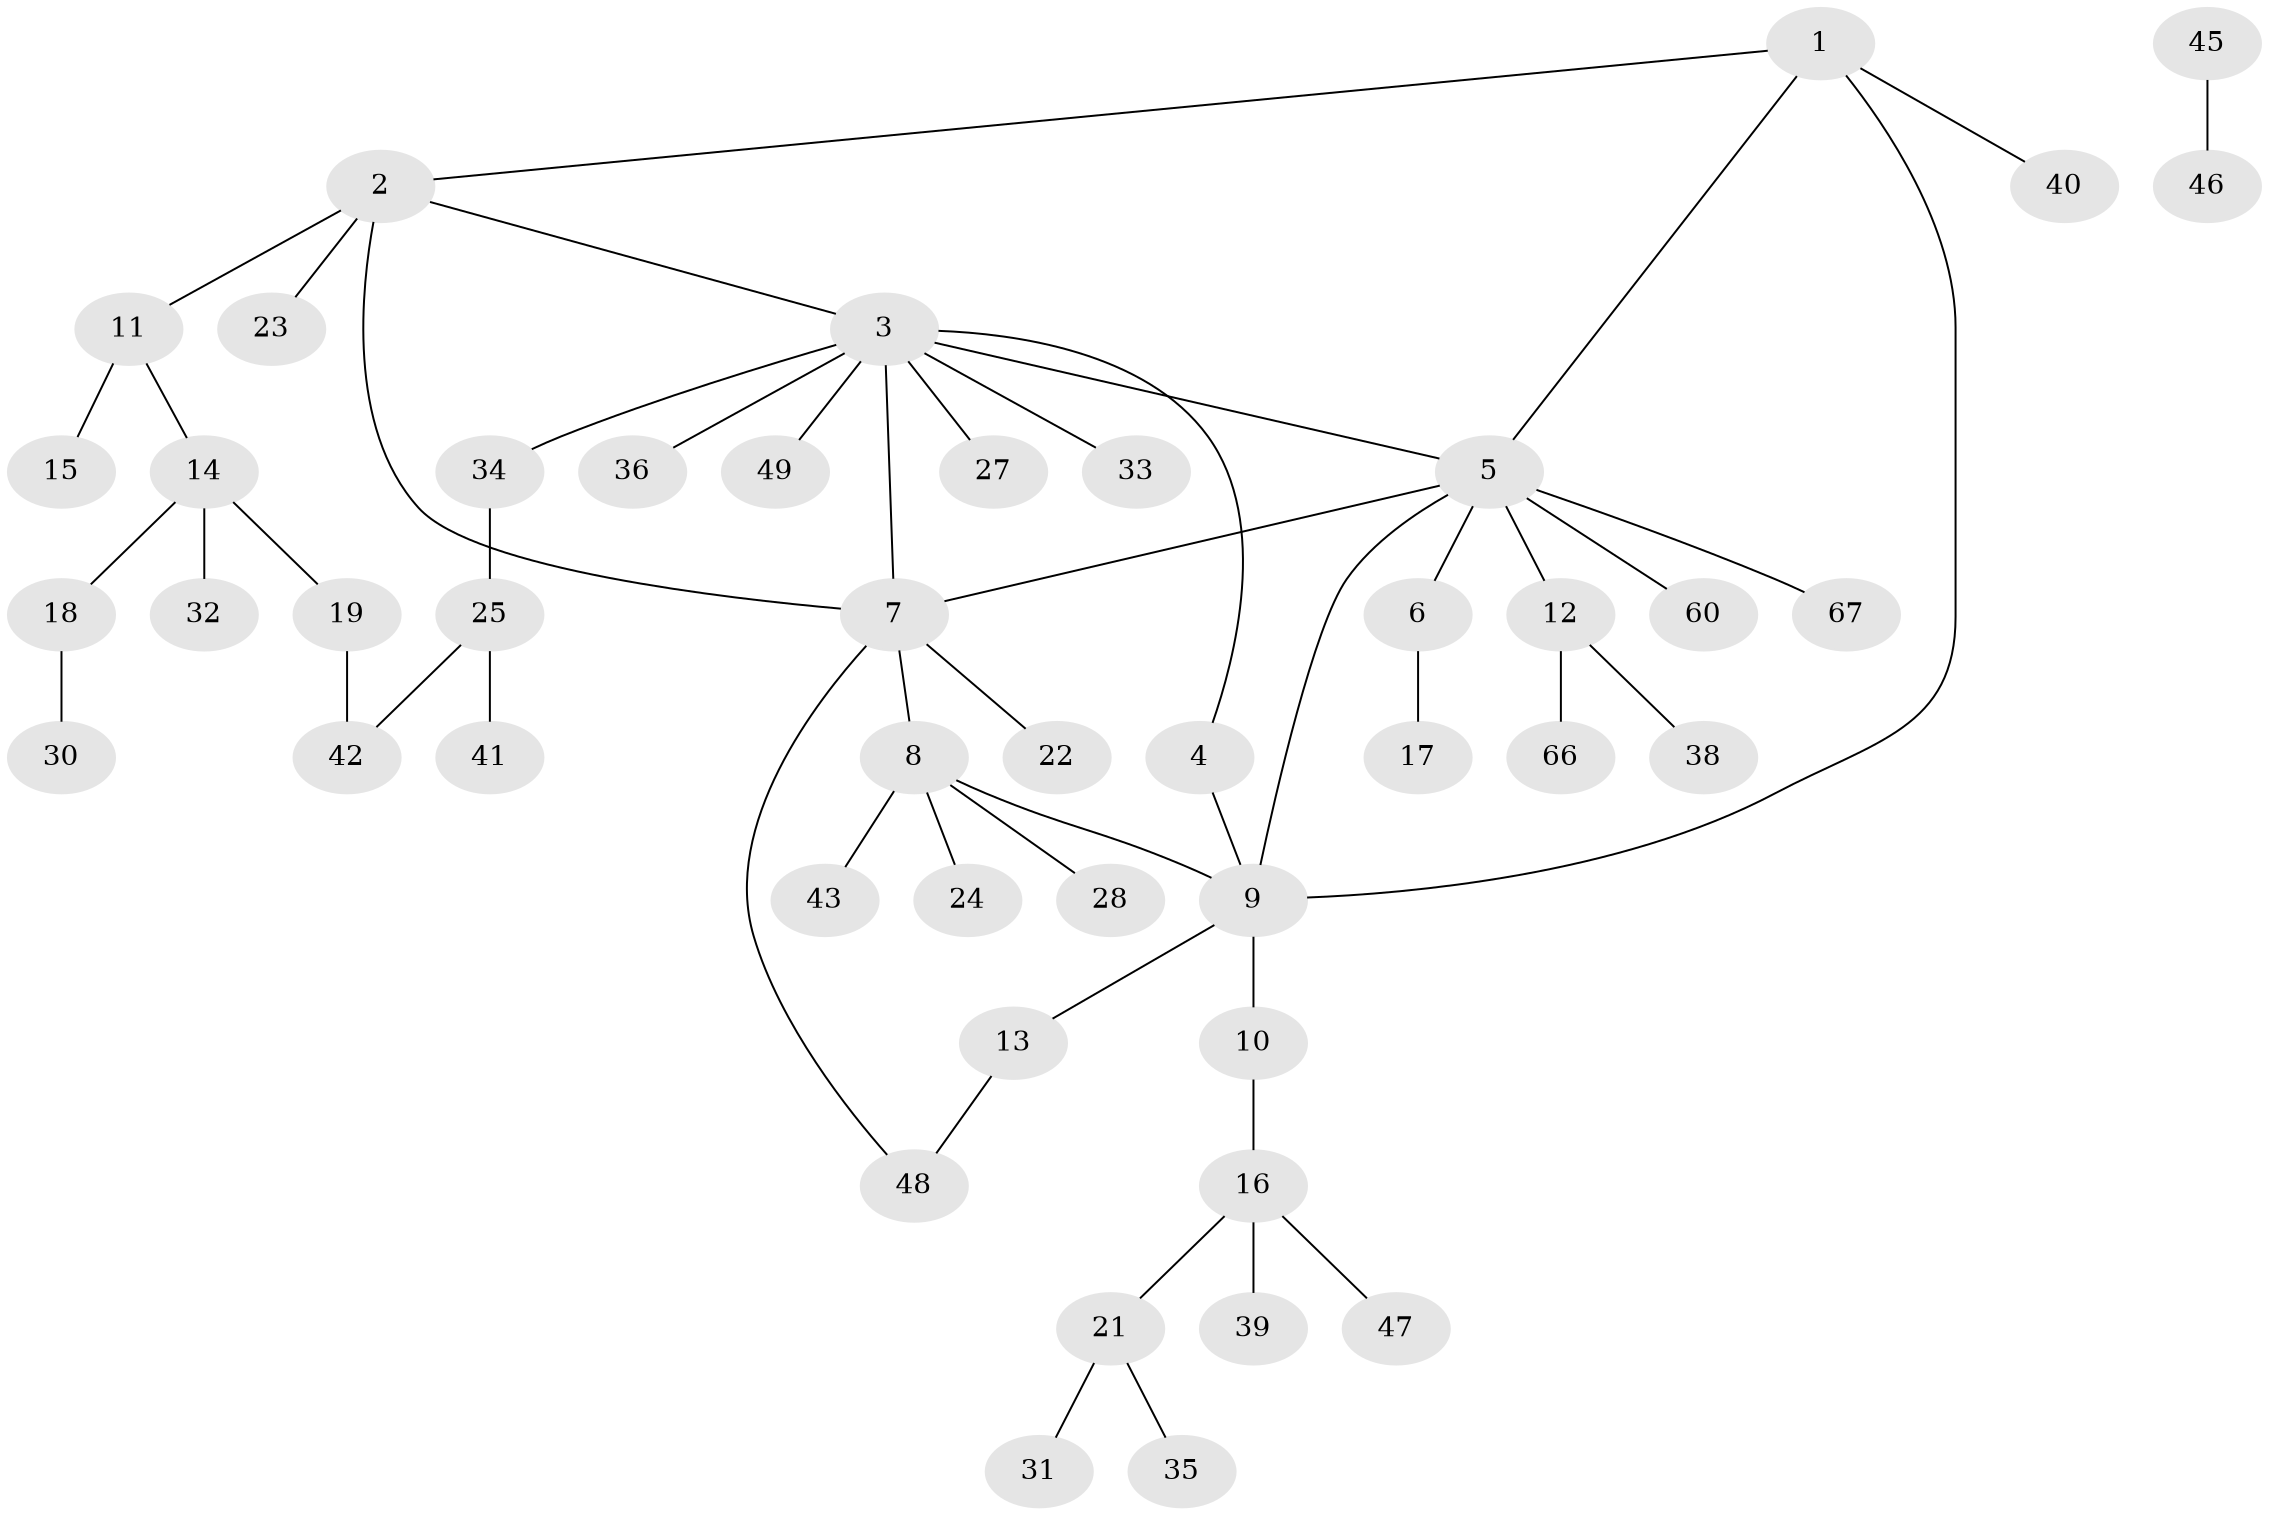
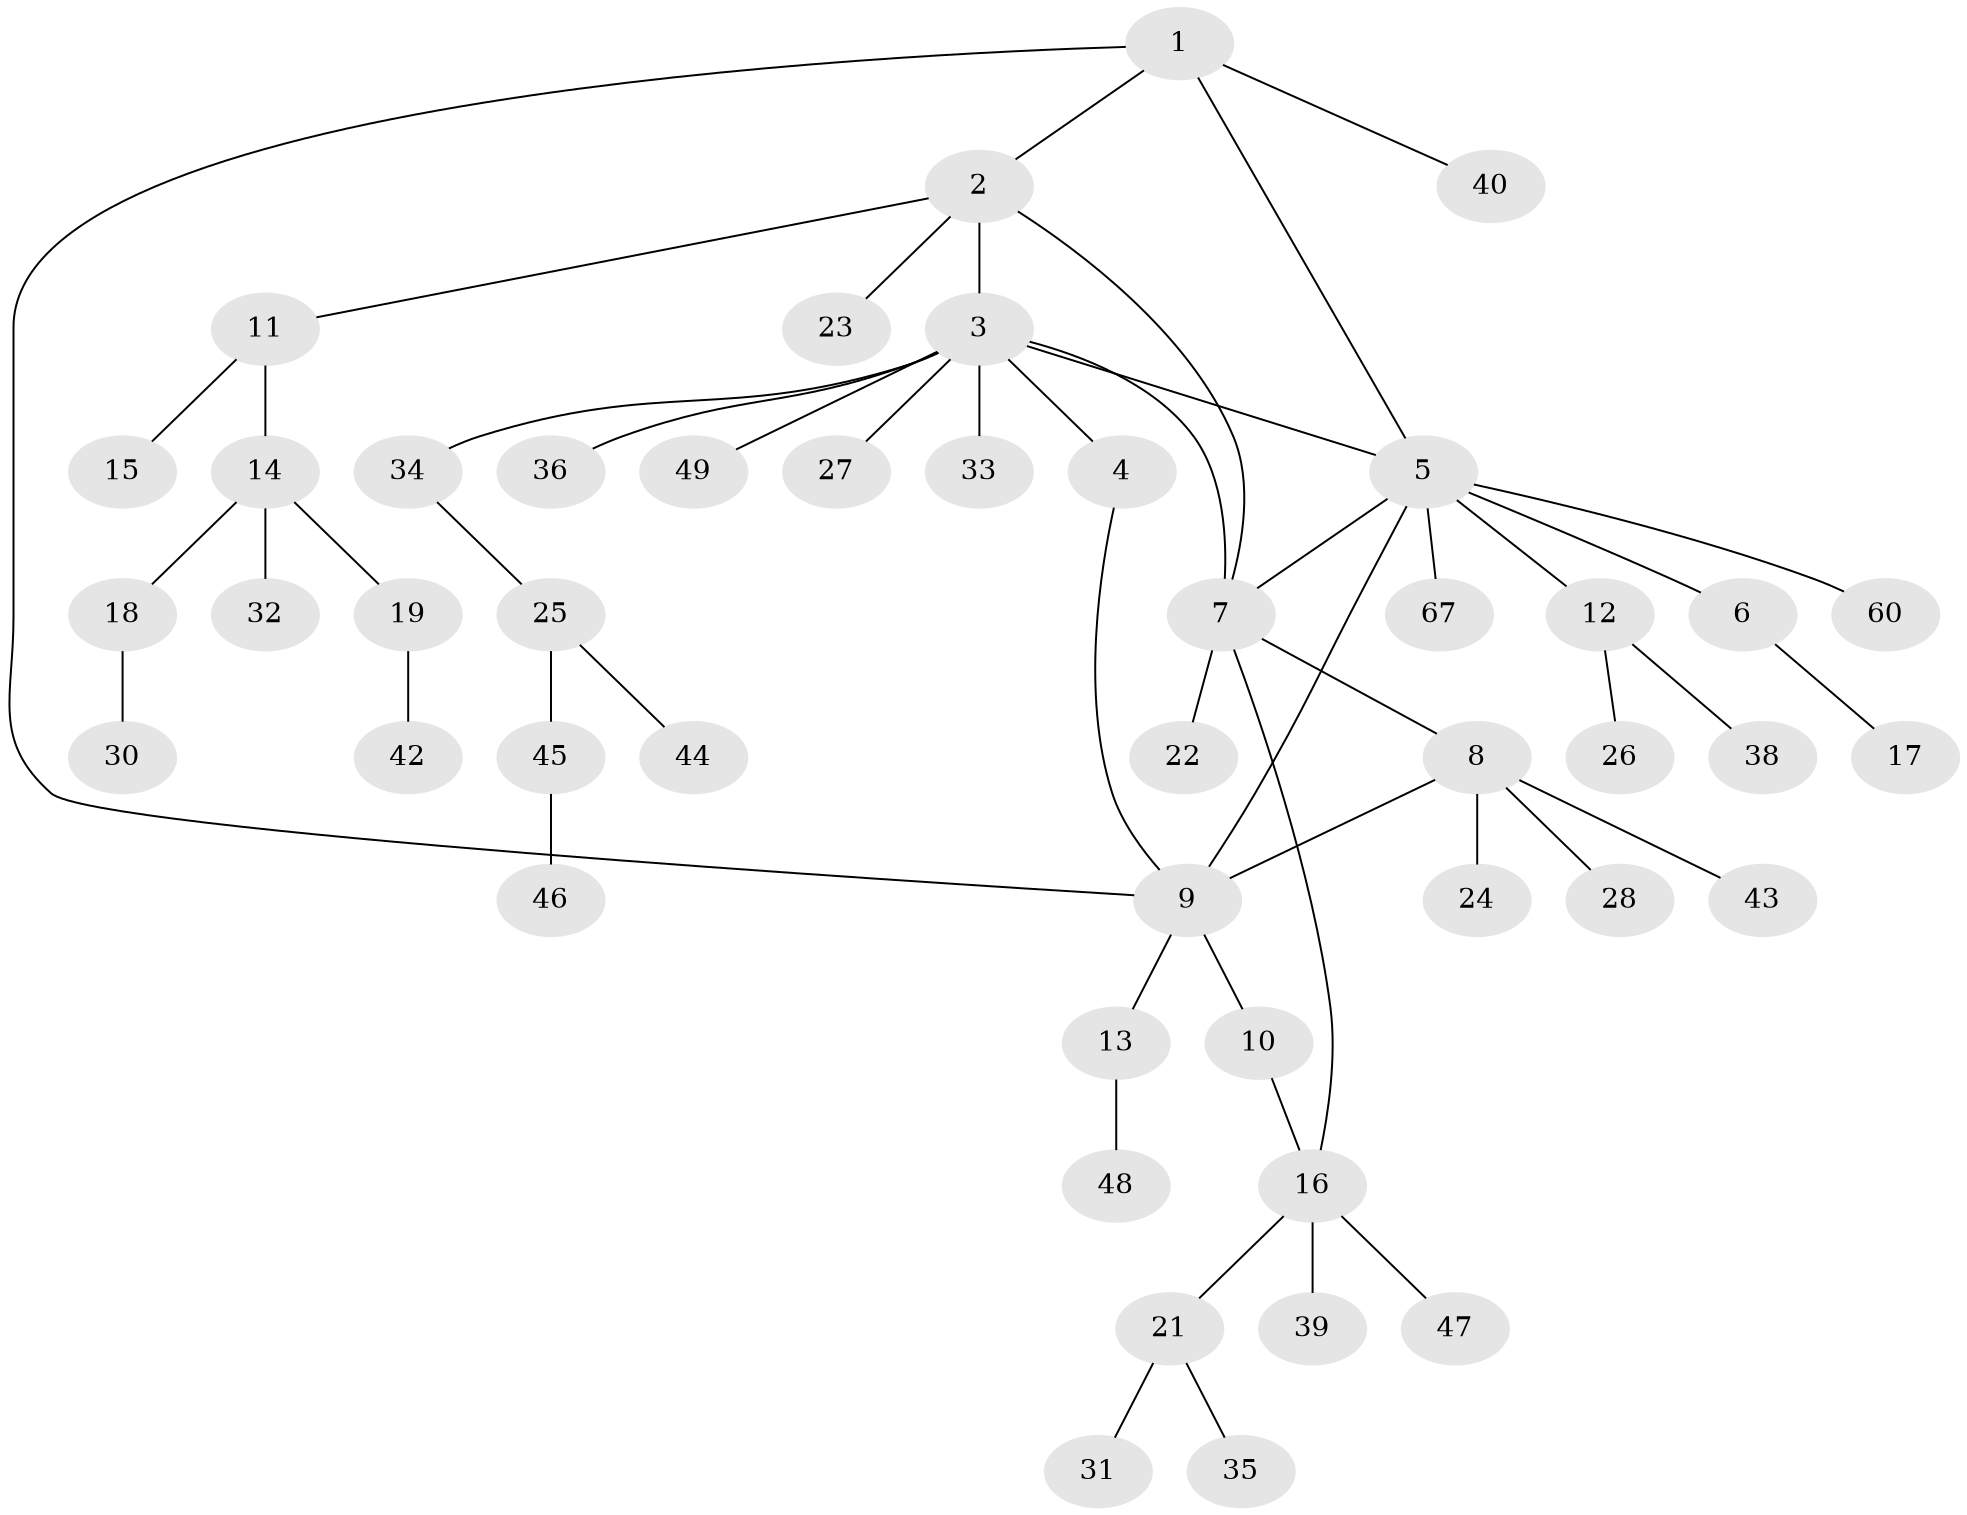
edge "25" -- "42": now "25" -- "45"
node "41": label "41" -> "44"
node "66": label "66" -> "26"
edge "7" -- "48": now "7" -- "16"
